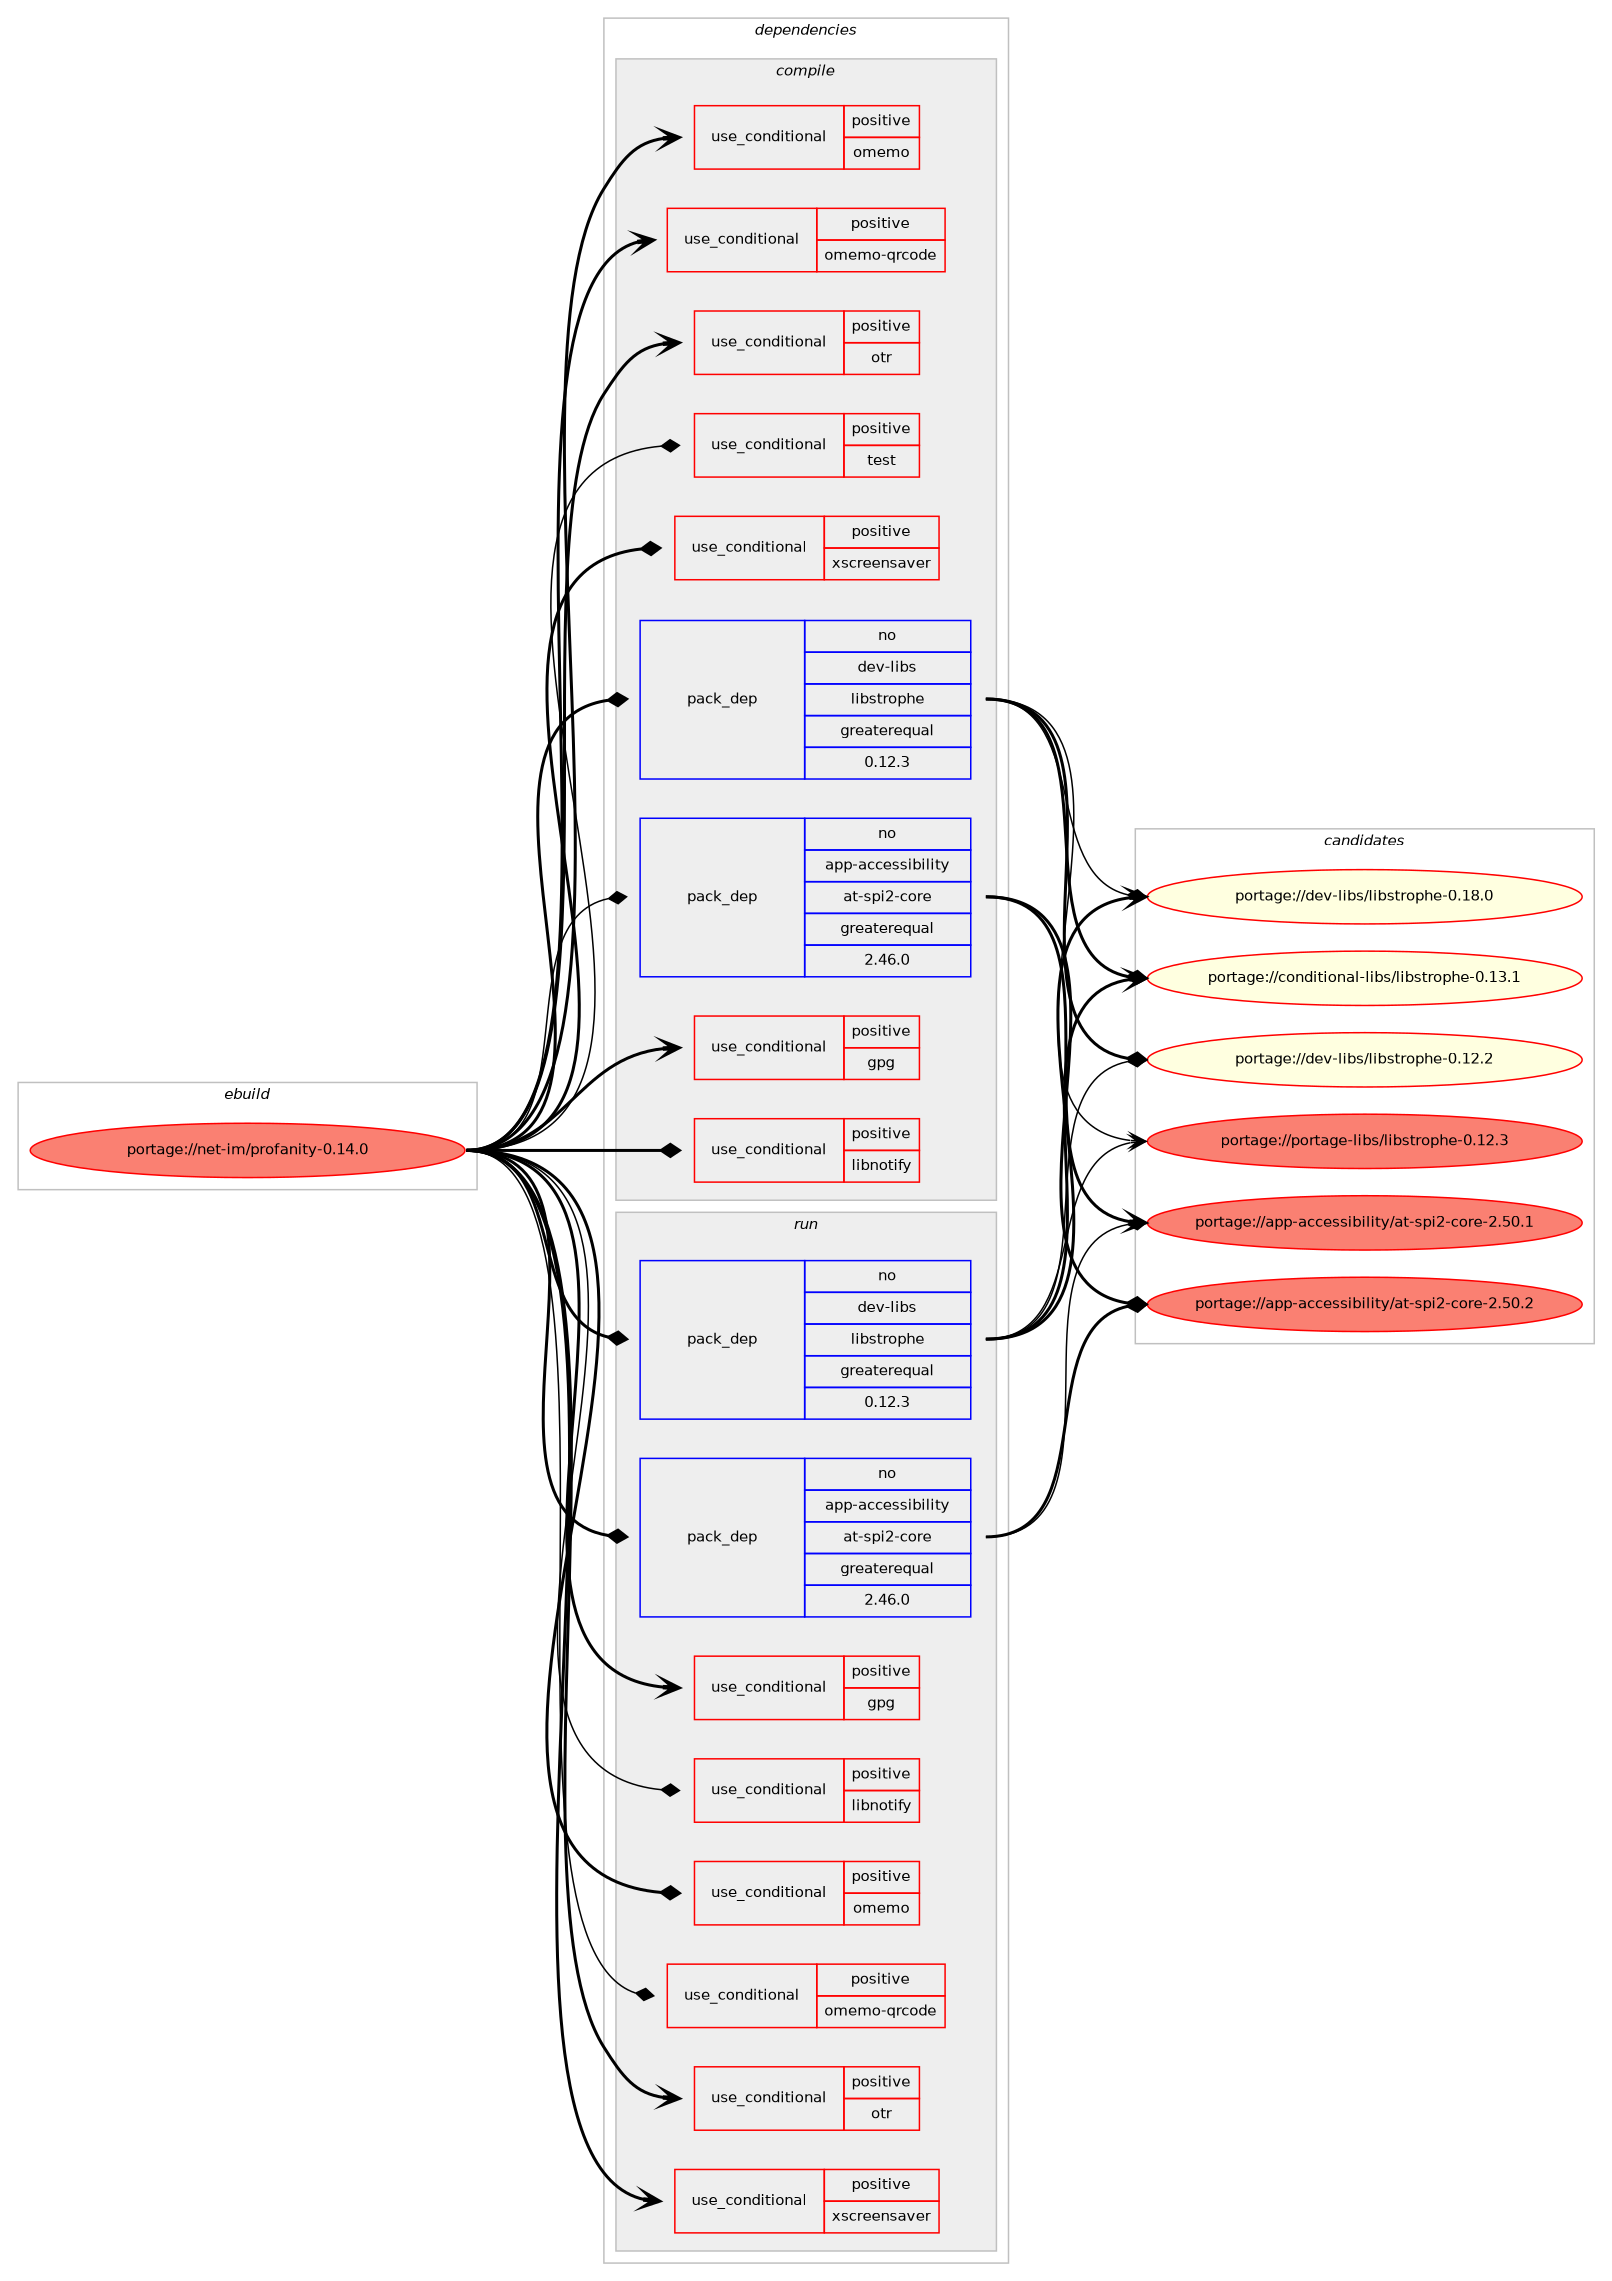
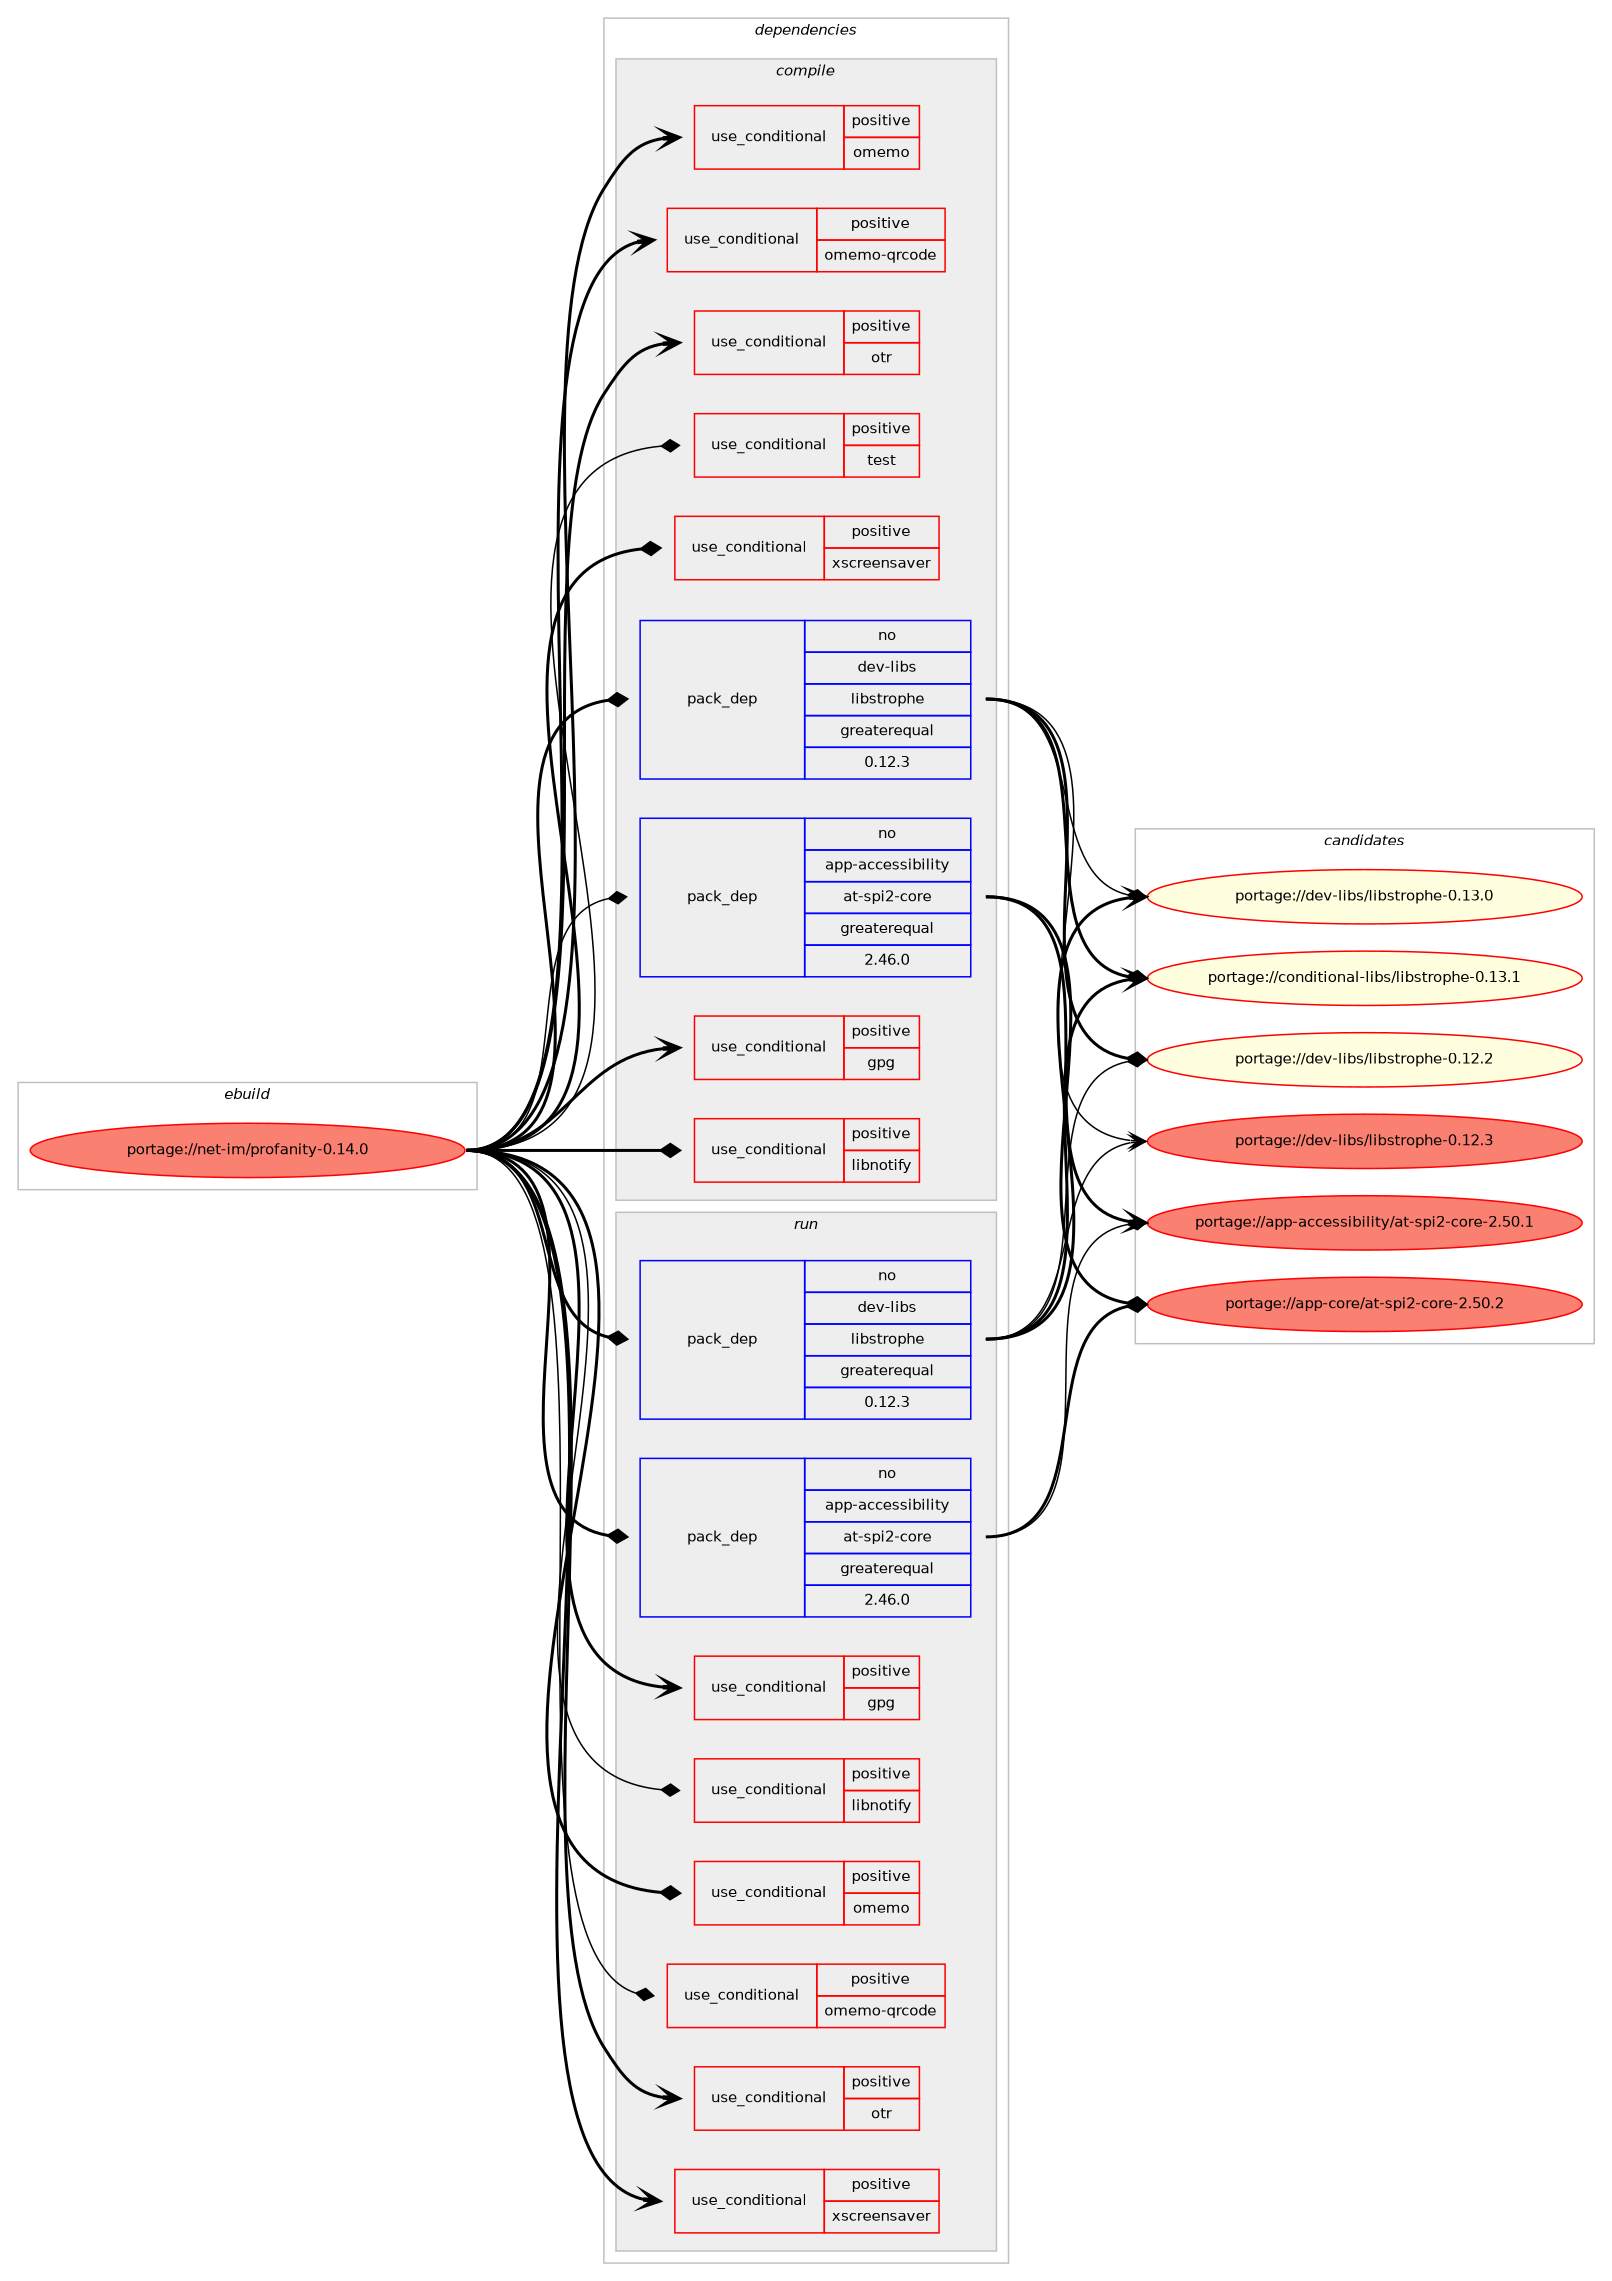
node "portage://dev-libs/libstrophe-0.18.0": label "portage://dev-libs/libstrophe-0.18.0" -> "portage://dev-libs/libstrophe-0.13.0"
node "portage://portage-libs/libstrophe-0.12.3": label "portage://portage-libs/libstrophe-0.12.3" -> "portage://dev-libs/libstrophe-0.12.3"
node "portage://app-accessibility/at-spi2-core-2.50.2": label "portage://app-accessibility/at-spi2-core-2.50.2" -> "portage://app-core/at-spi2-core-2.50.2"
